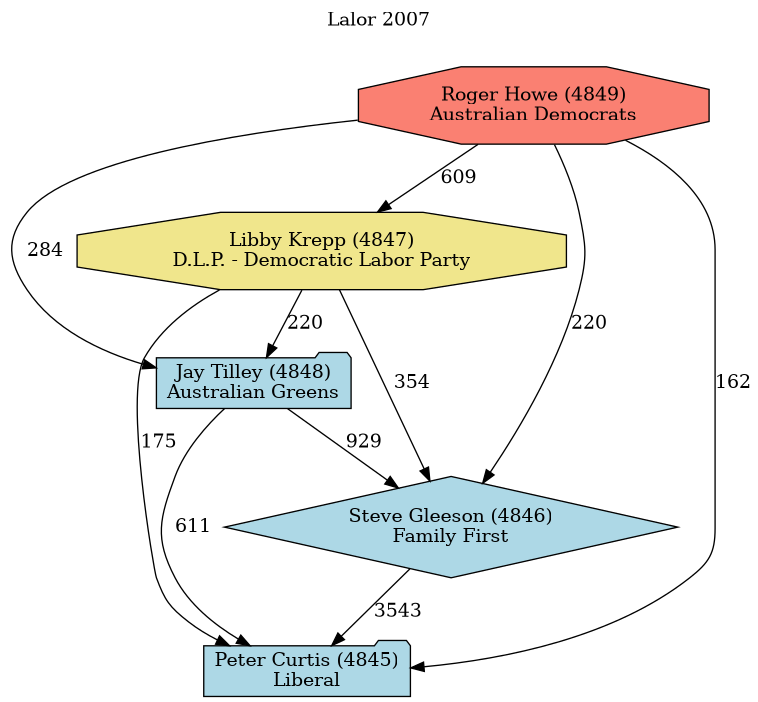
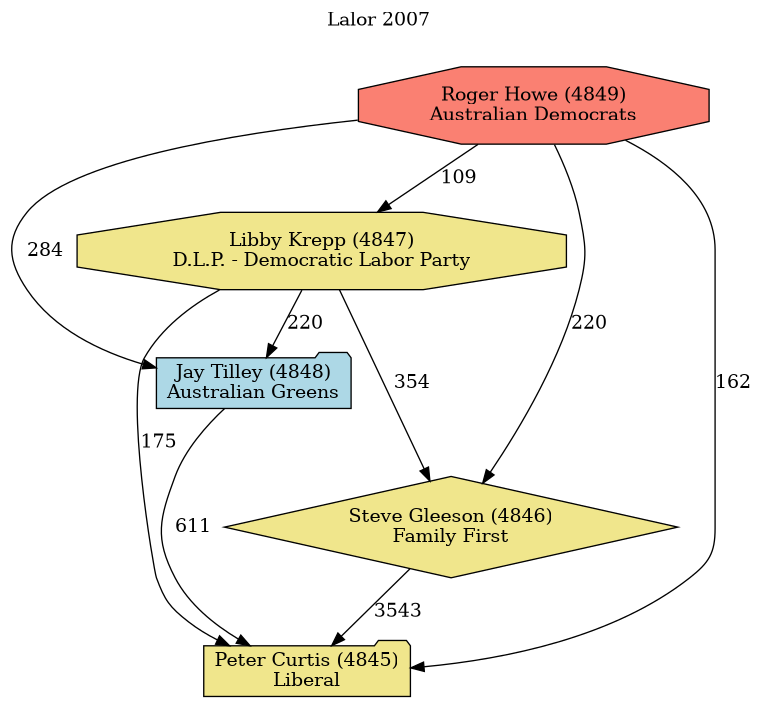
edge "Roger Howe (4849) Australian Democrats" -> "Libby Krepp (4847) D.L.P. - Democratic Labor Party": label "609" -> "109"
edge "Jay Tilley (4848) Australian Greens" -> "Steve Gleeson (4846) Family First": removed, label "929"
node "Steve Gleeson (4846) Family First": fillcolor lightblue -> khaki
node "Peter Curtis (4845) Liberal": fillcolor lightblue -> khaki
